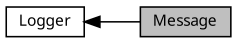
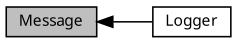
edge "Message" -> "Logger": reversed
